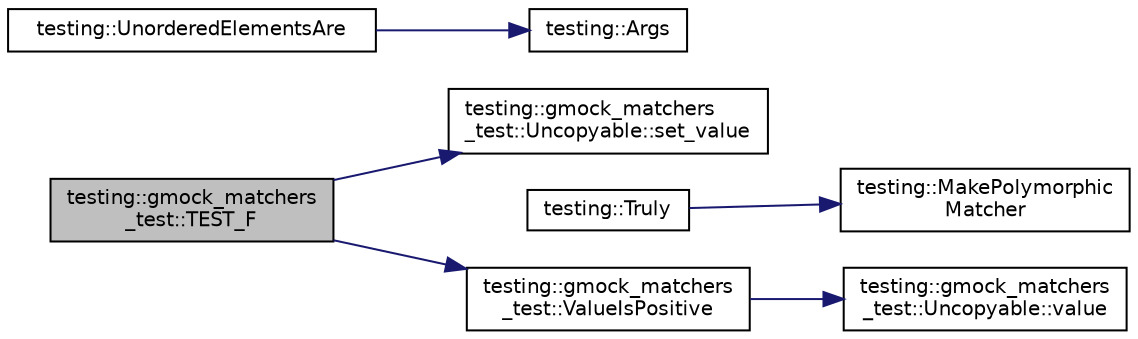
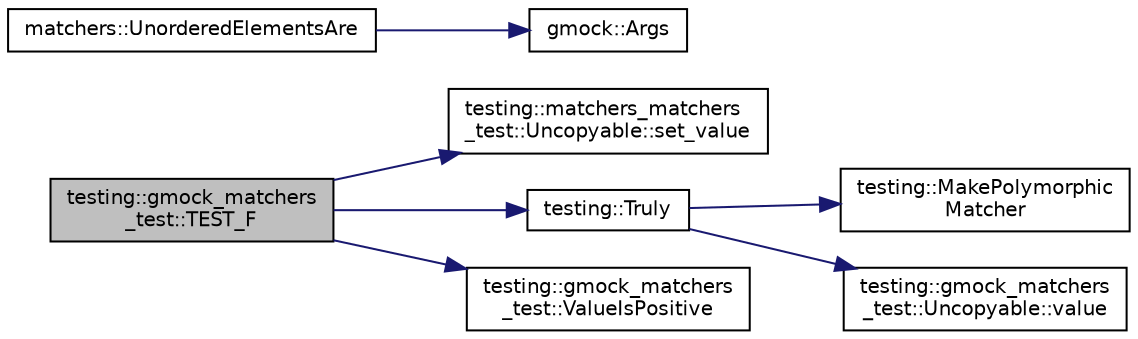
node "testing::UnorderedElementsAre": label "testing::UnorderedElementsAre" -> "matchers::UnorderedElementsAre"
node "testing::Args": label "testing::Args" -> "gmock::Args"
node "testing::gmock_matchers _test::Uncopyable::set_value": label "testing::gmock_matchers _test::Uncopyable::set_value" -> "testing::matchers_matchers _test::Uncopyable::set_value"
edge "testing::gmock_matchers _test::TEST_F" -> "testing::Truly": added
edge "testing::gmock_matchers _test::ValueIsPositive" -> "testing::gmock_matchers _test::Uncopyable::value": now "testing::Truly" -> "testing::gmock_matchers _test::Uncopyable::value"
